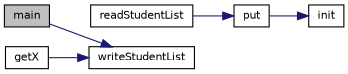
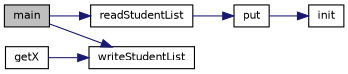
edge "main" -> "readStudentList": added
